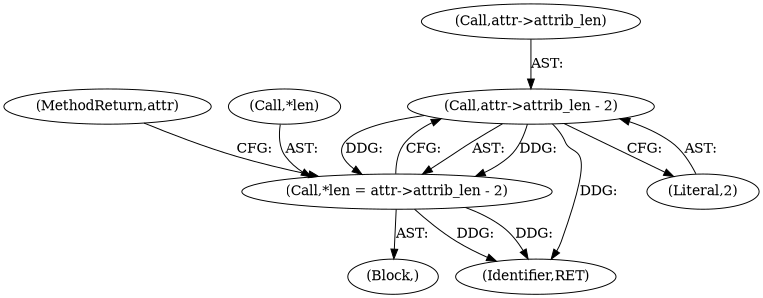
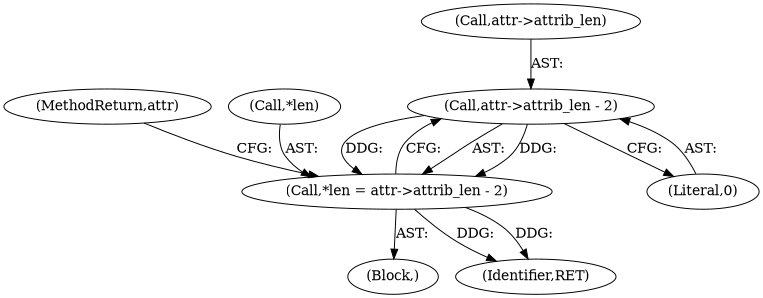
edge "(Call,attr->attrib_len - 2)" -> "(Identifier,RET)": removed, label "DDG:"
node "(Literal,2)": label "(Literal,2)" -> "(Literal,0)"
